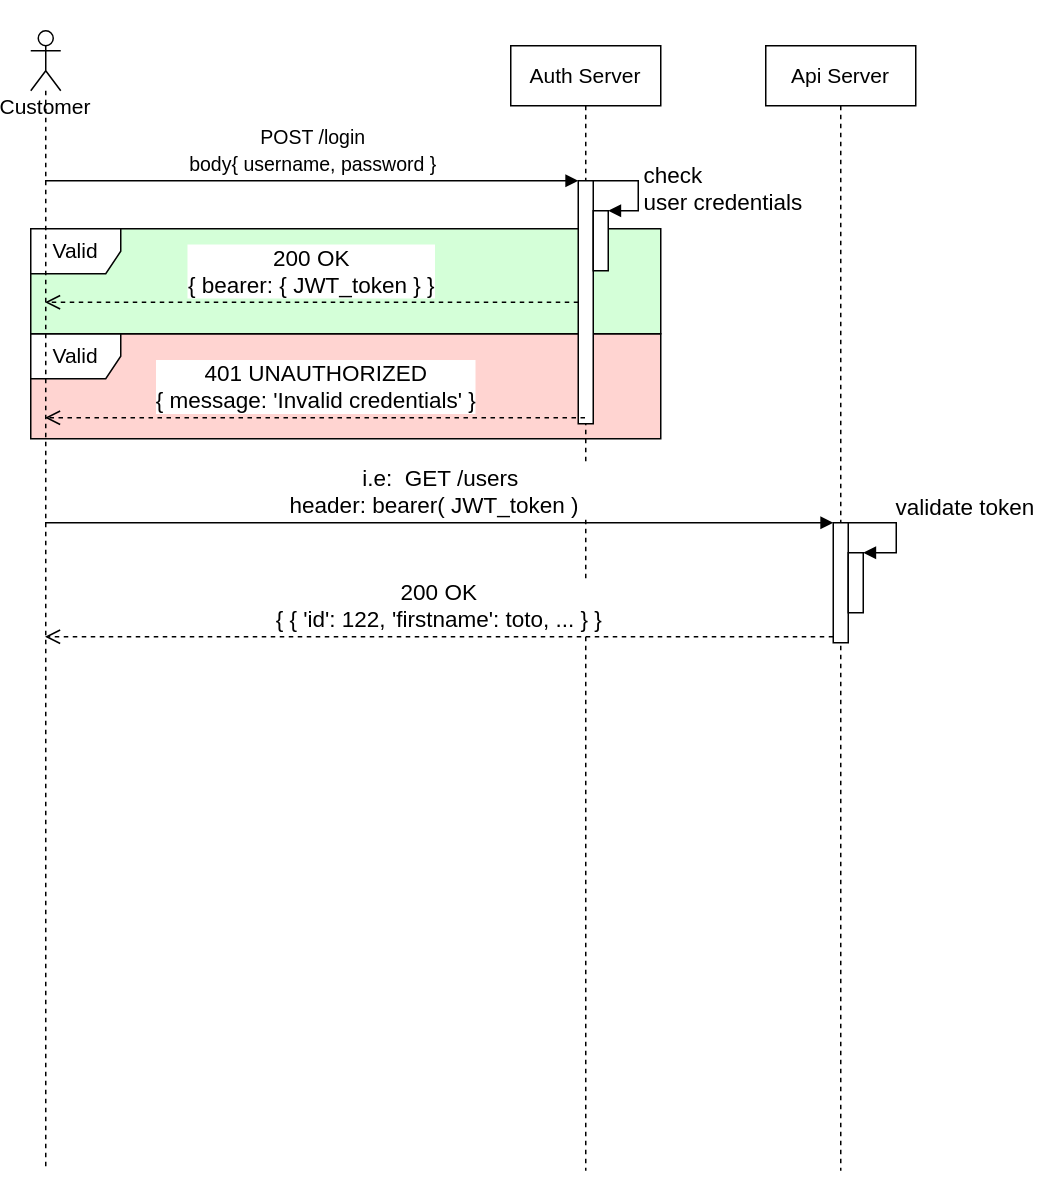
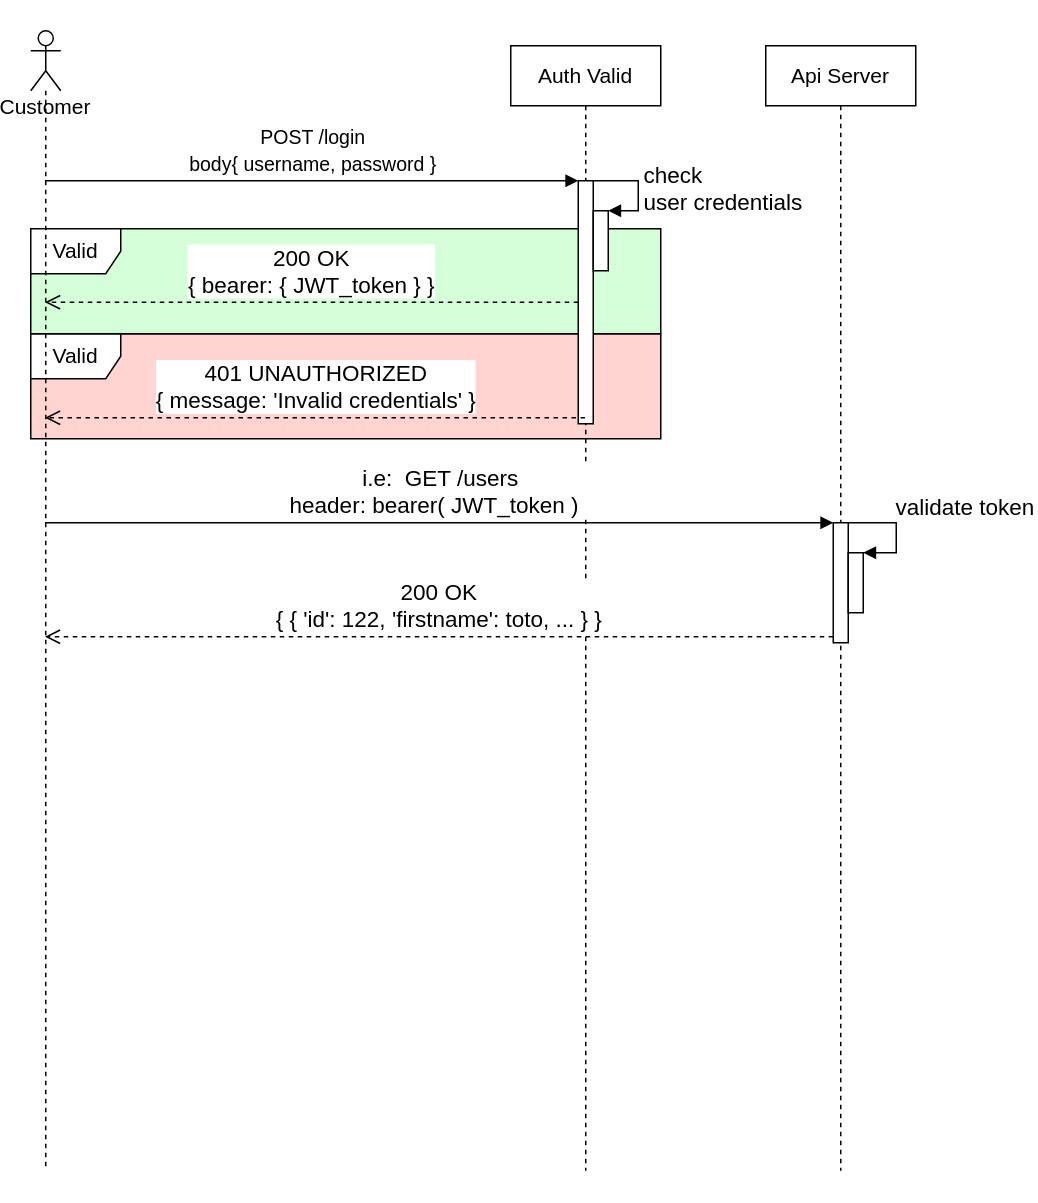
node "Auth Server": label "Auth Server" -> "Auth Valid"
